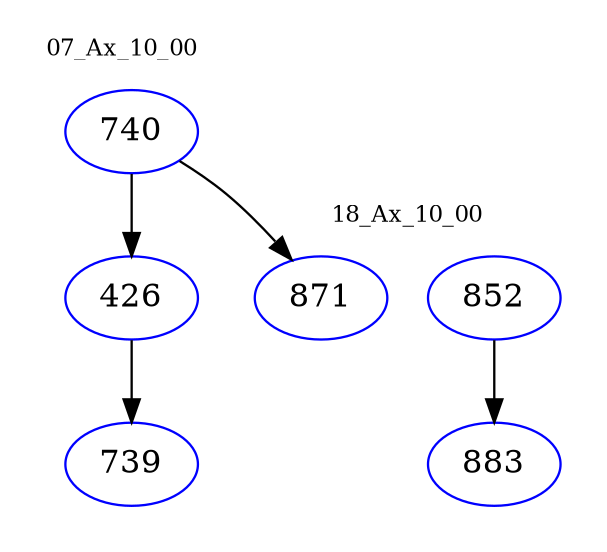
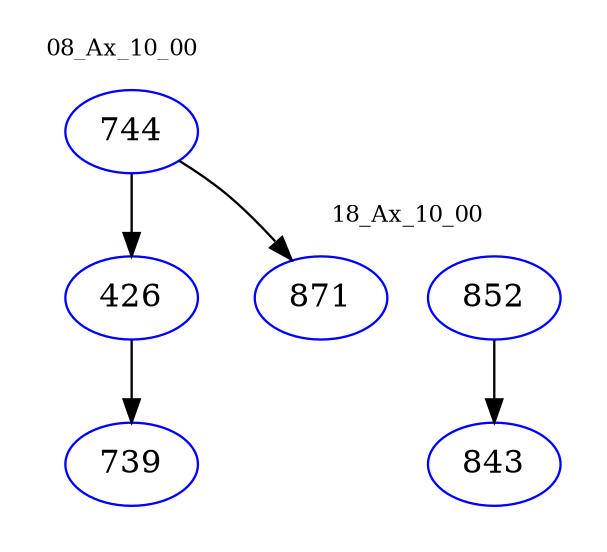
cluster "07_Ax_10_00": label "07_Ax_10_00" -> "08_Ax_10_00"
node "740": label "740" -> "744"
node "883": label "883" -> "843"
